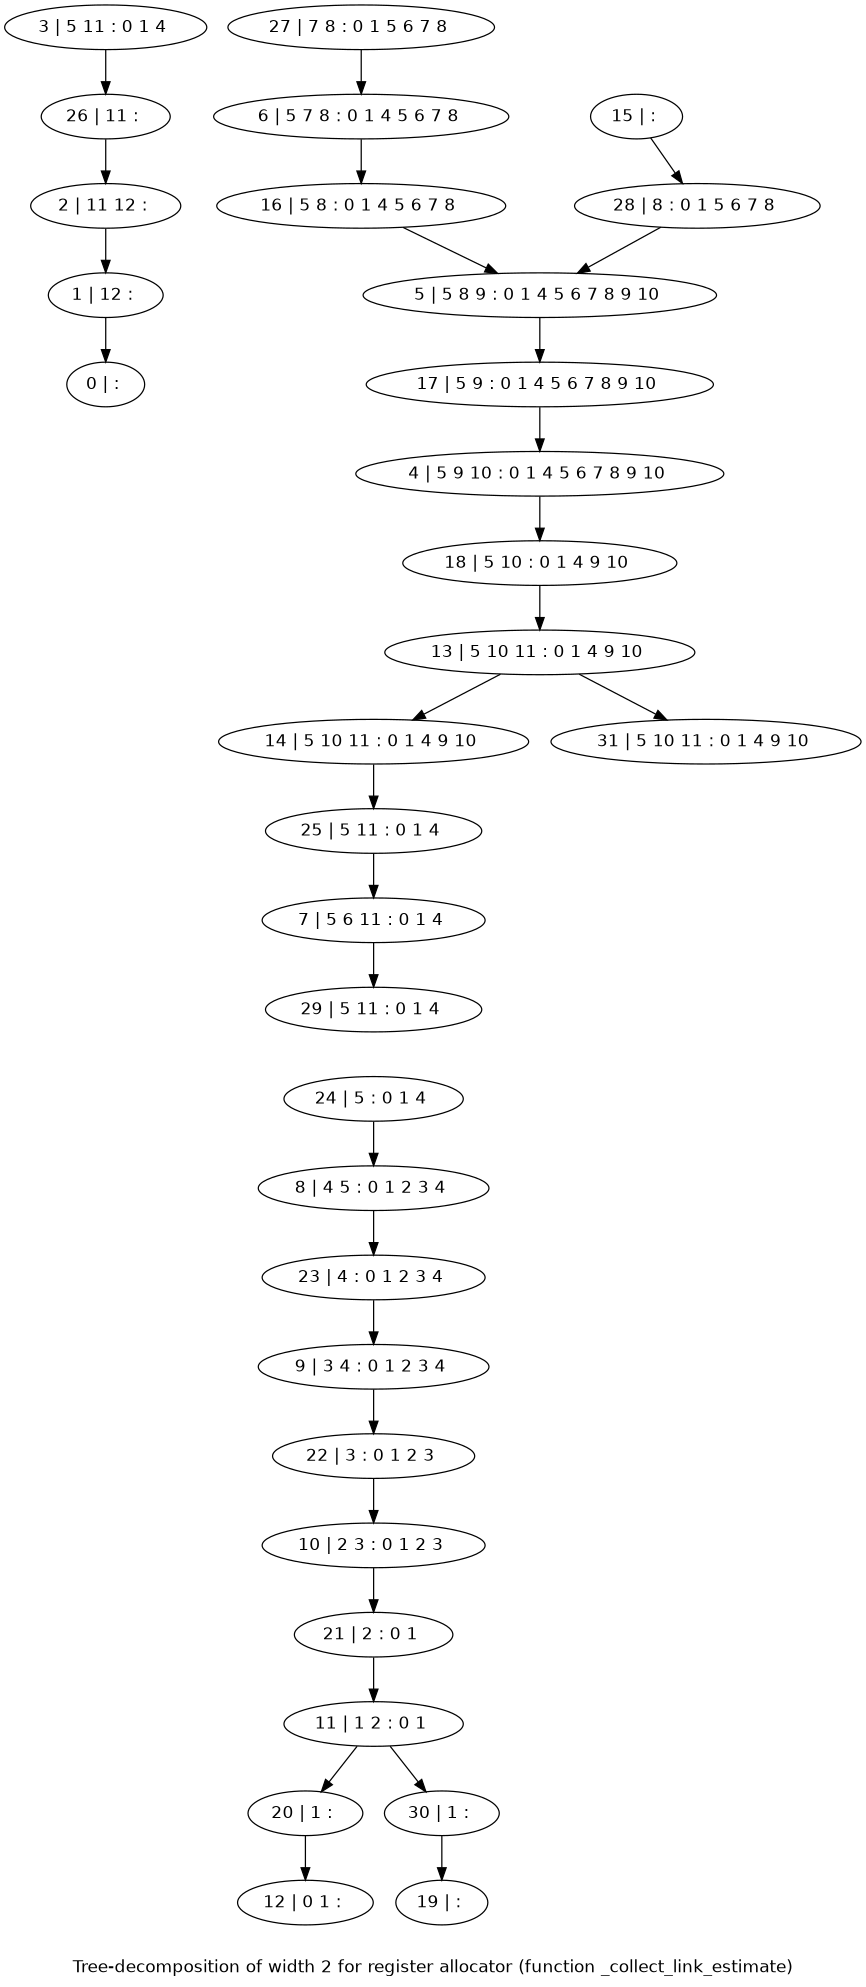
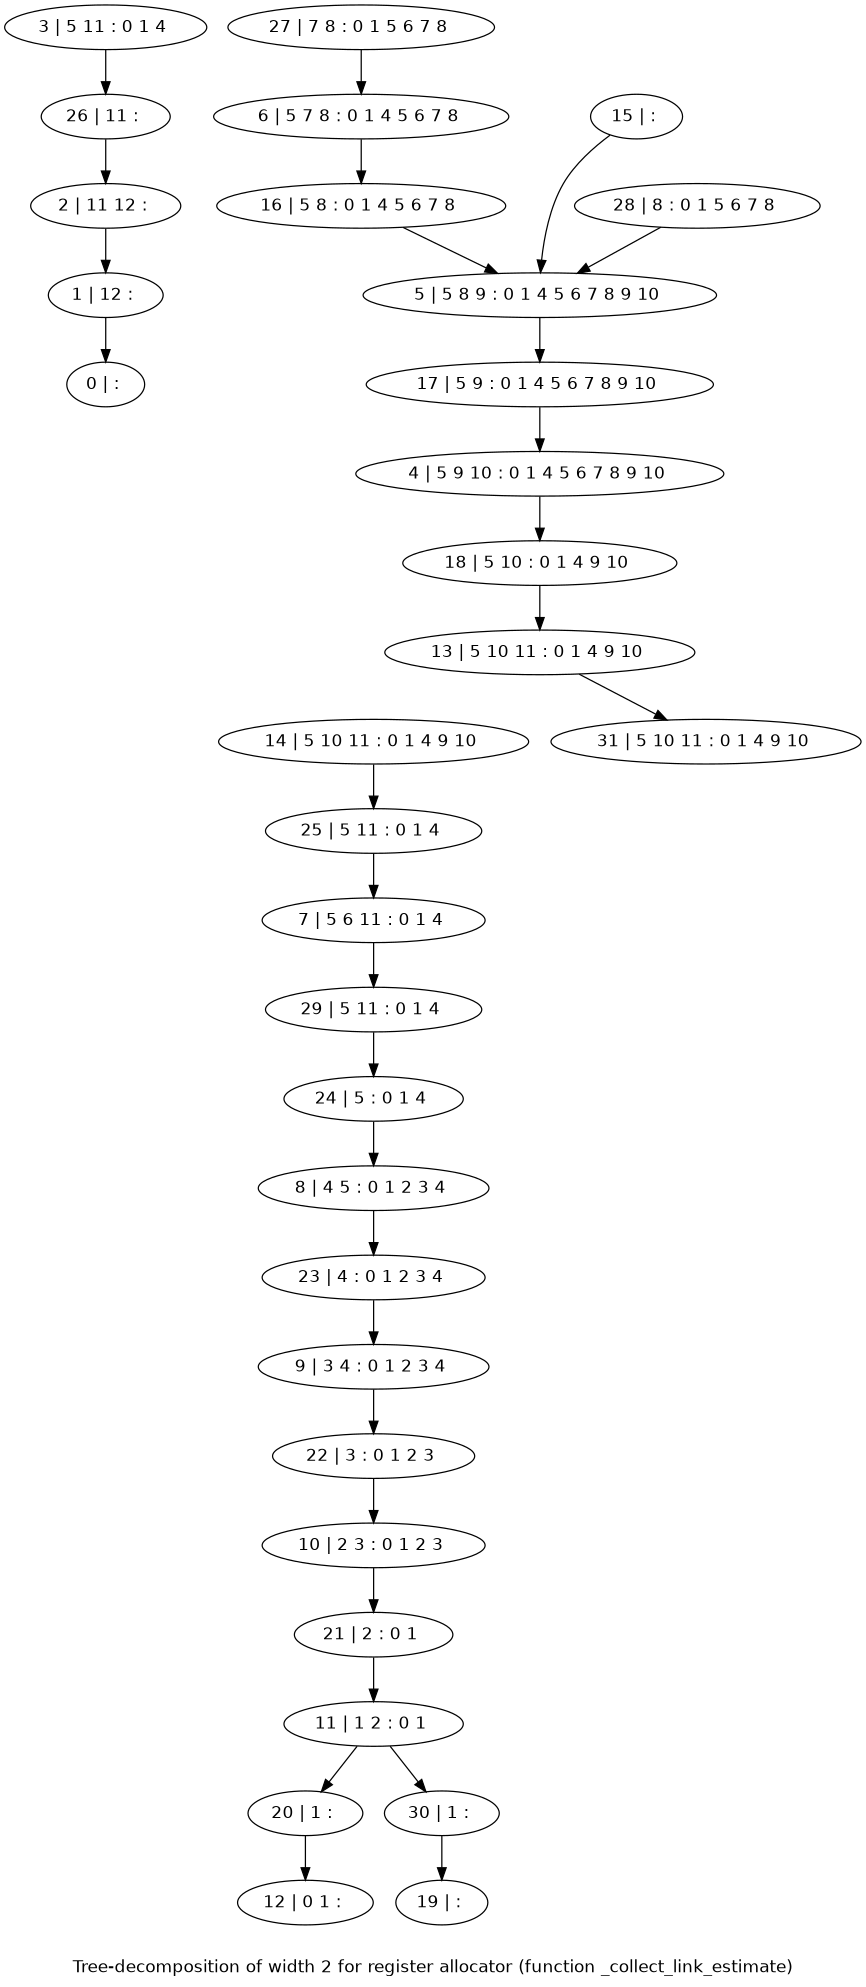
edge "15 | :" -> "28 | 8 : 0 1 5 6 7 8": now "15 | :" -> "5 | 5 8 9 : 0 1 4 5 6 7 8 9 10"
edge "13 | 5 10 11 : 0 1 4 9 10" -> "14 | 5 10 11 : 0 1 4 9 10": removed
edge "29 | 5 11 : 0 1 4" -> "24 | 5 : 0 1 4": added
